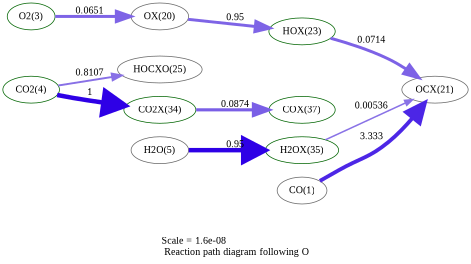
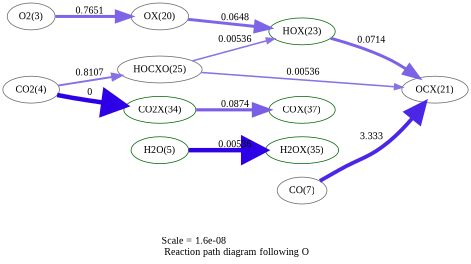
edge "O2(3)" -> "OX(20)": label " 0.0651" -> " 0.7651"
node "O2(3)": color darkgreen -> gray40
edge "OX(20)" -> "HOX(23)": label " 0.95" -> " 0.0648"
edge "HOCXO(25)" -> "HOX(23)": added, label "0.00536"
node "CO2(4)": color darkgreen -> gray40
edge "CO2(4)" -> "CO2X(34)": label " 1" -> " 0"
edge "H2OX(35)" -> "OCX(21)": now "HOCXO(25)" -> "OCX(21)"
edge "H2O(5)" -> "H2OX(35)": label " 0.95" -> " 0.00536"
node "H2O(5)": color gray40 -> darkgreen
node "CO(1)": label "CO(1)" -> "CO(7)"
